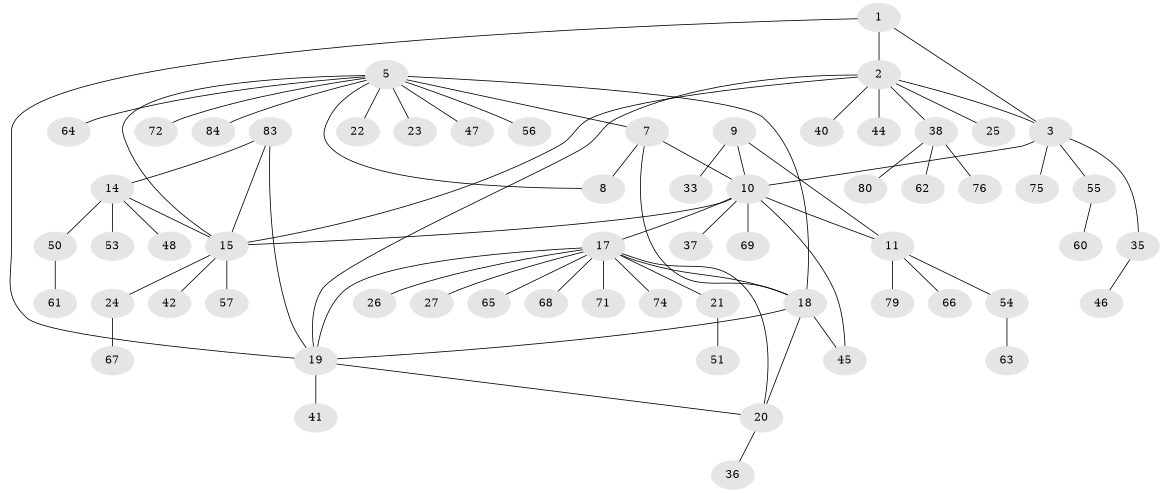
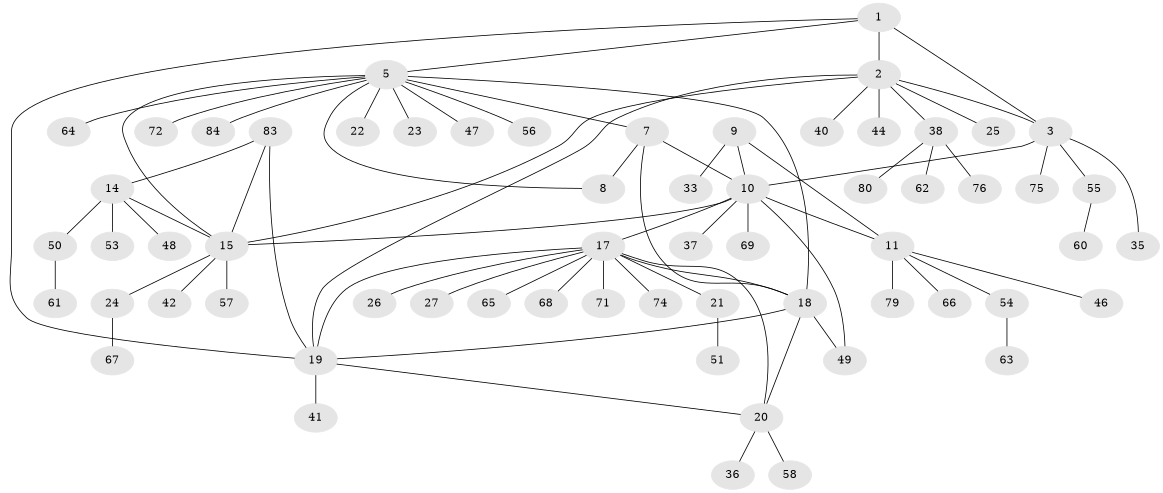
edge "1" -- "5": added
edge "35" -- "46": now "11" -- "46"
node "45": label "45" -> "49"
node "58": added
